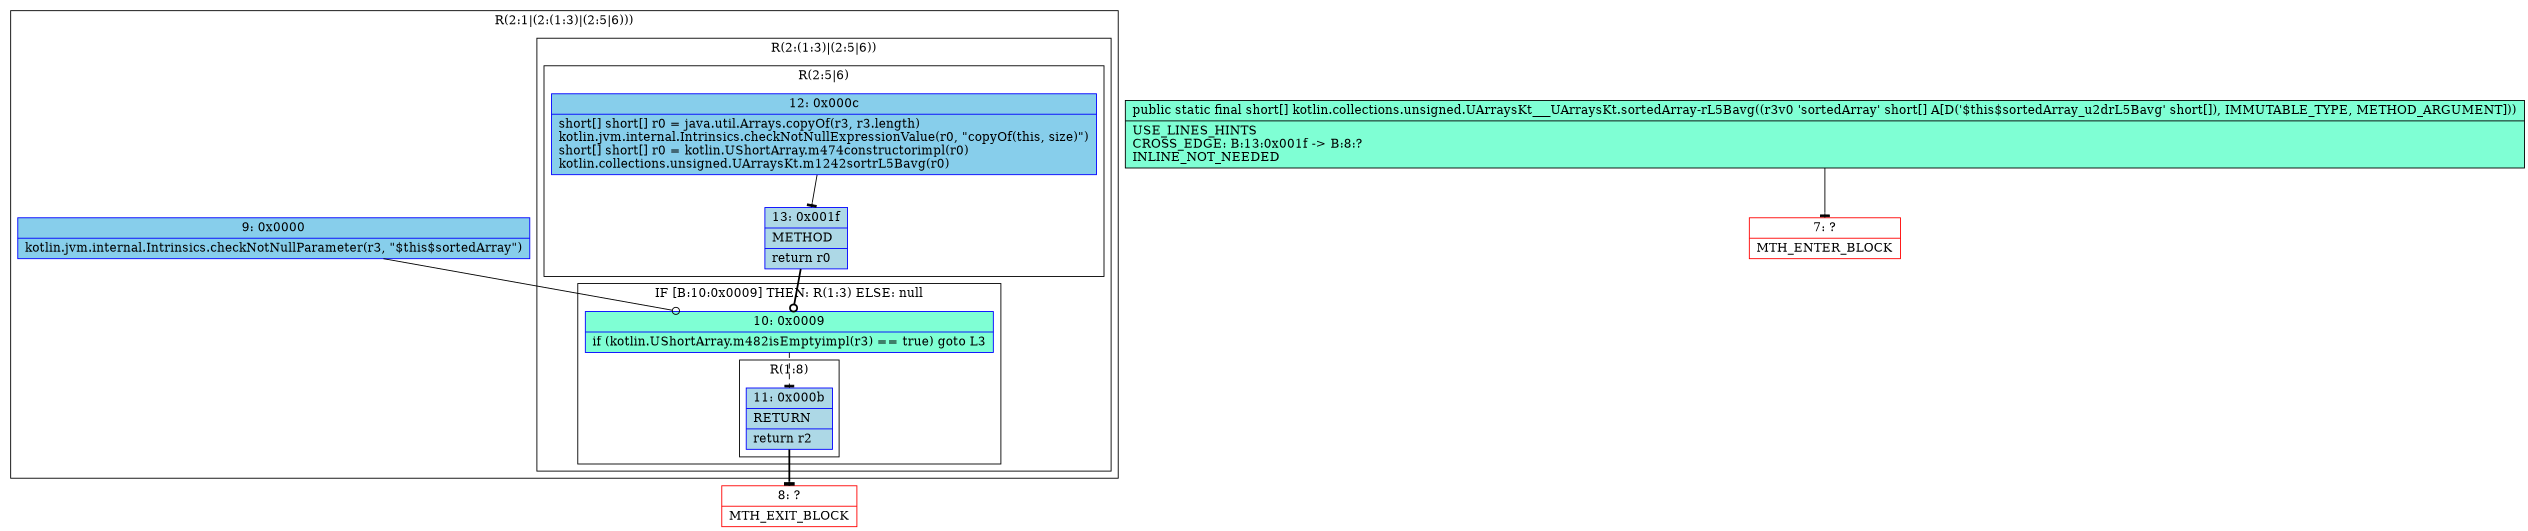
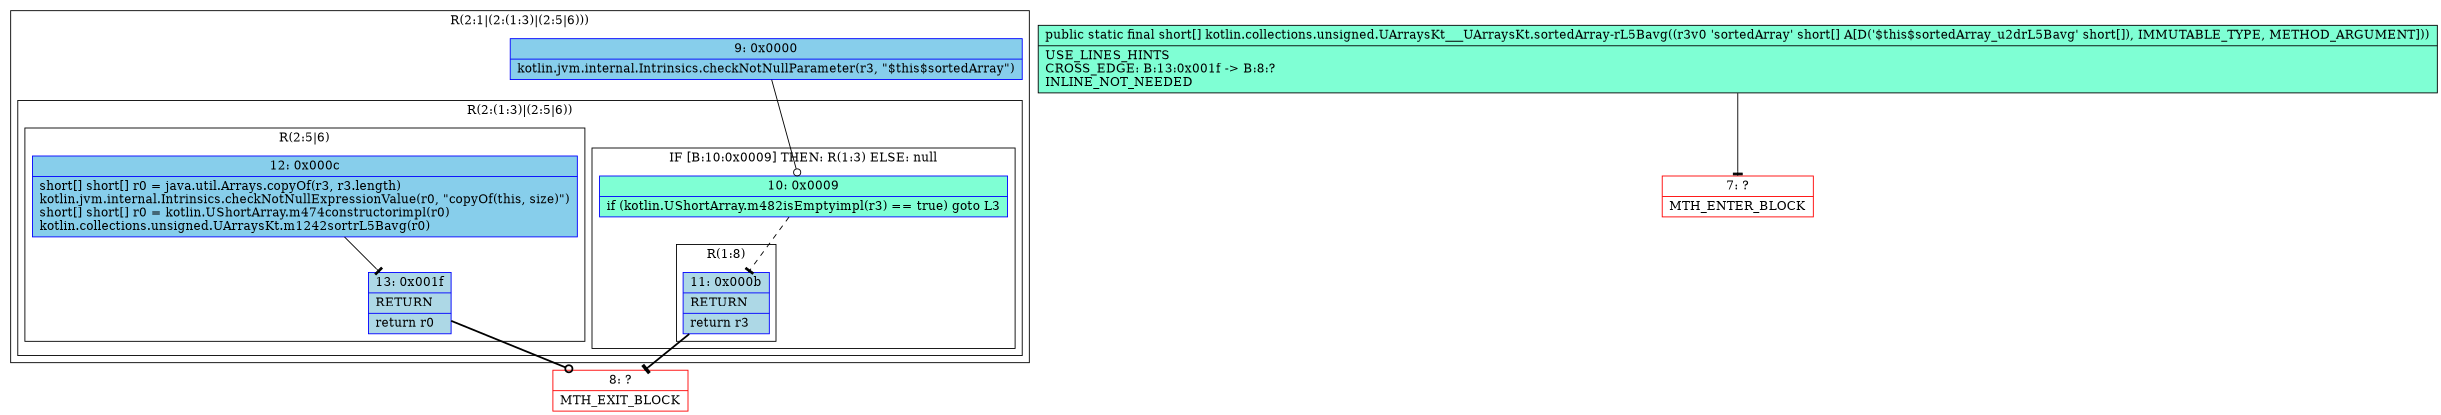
node "13: 0x001f": text "METHOD" -> "RETURN"
edge "13: 0x001f" -> "10: 0x0009": now "13: 0x001f" -> "8: ?"
node "11: 0x000b": text "return r2" -> "return r3"
